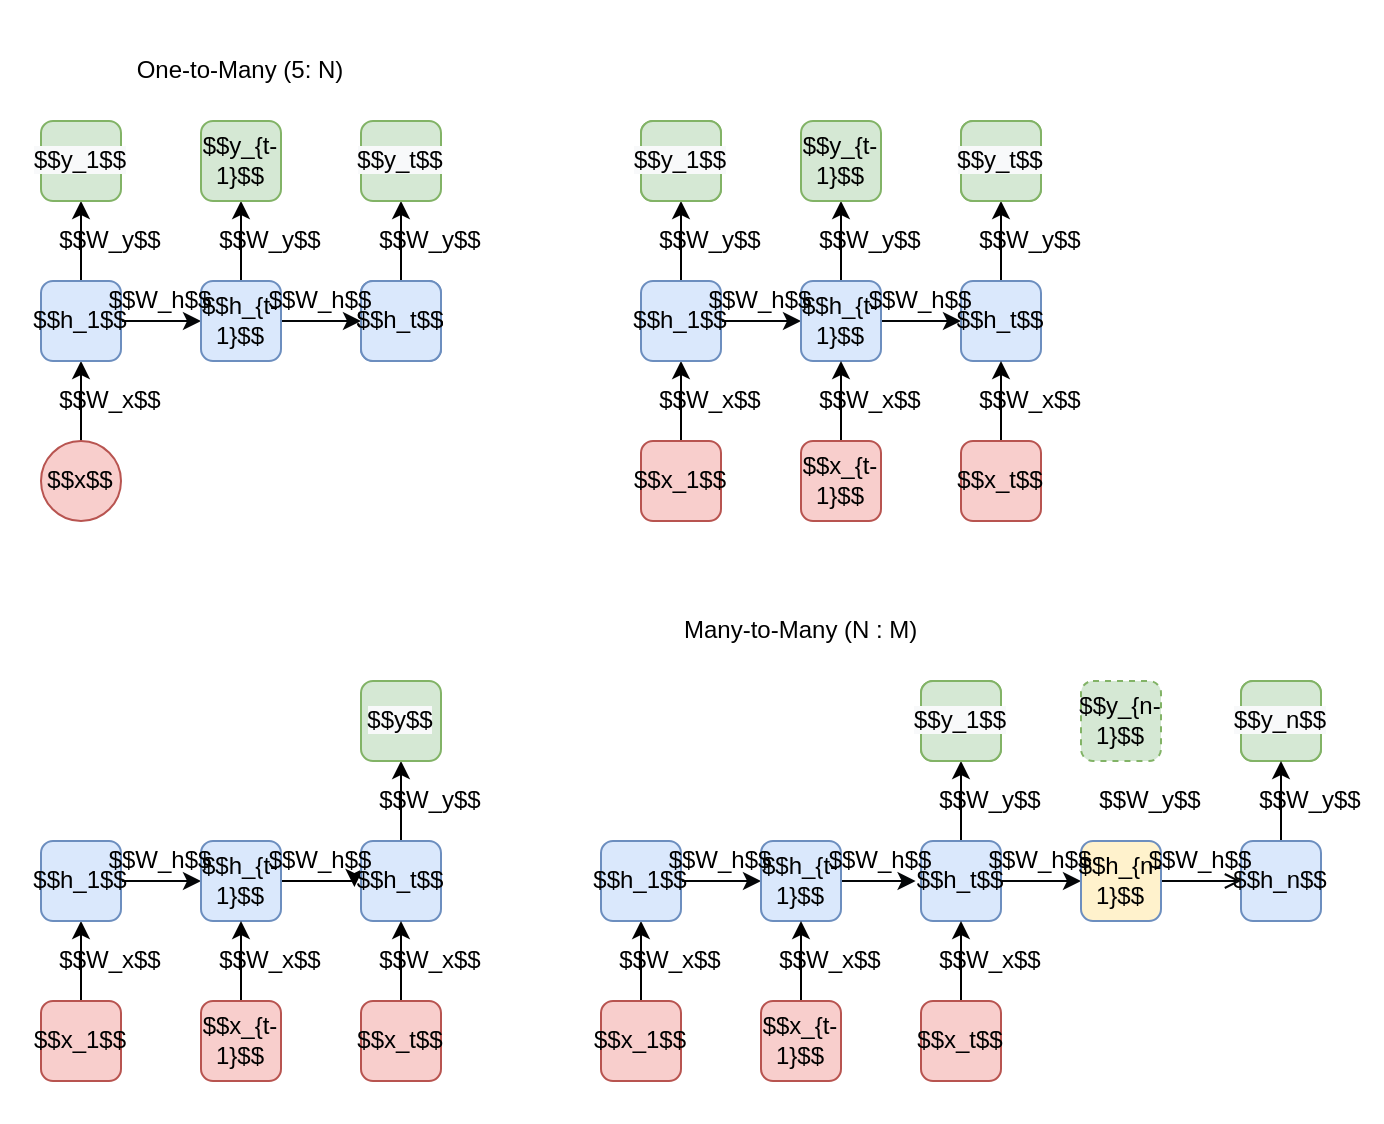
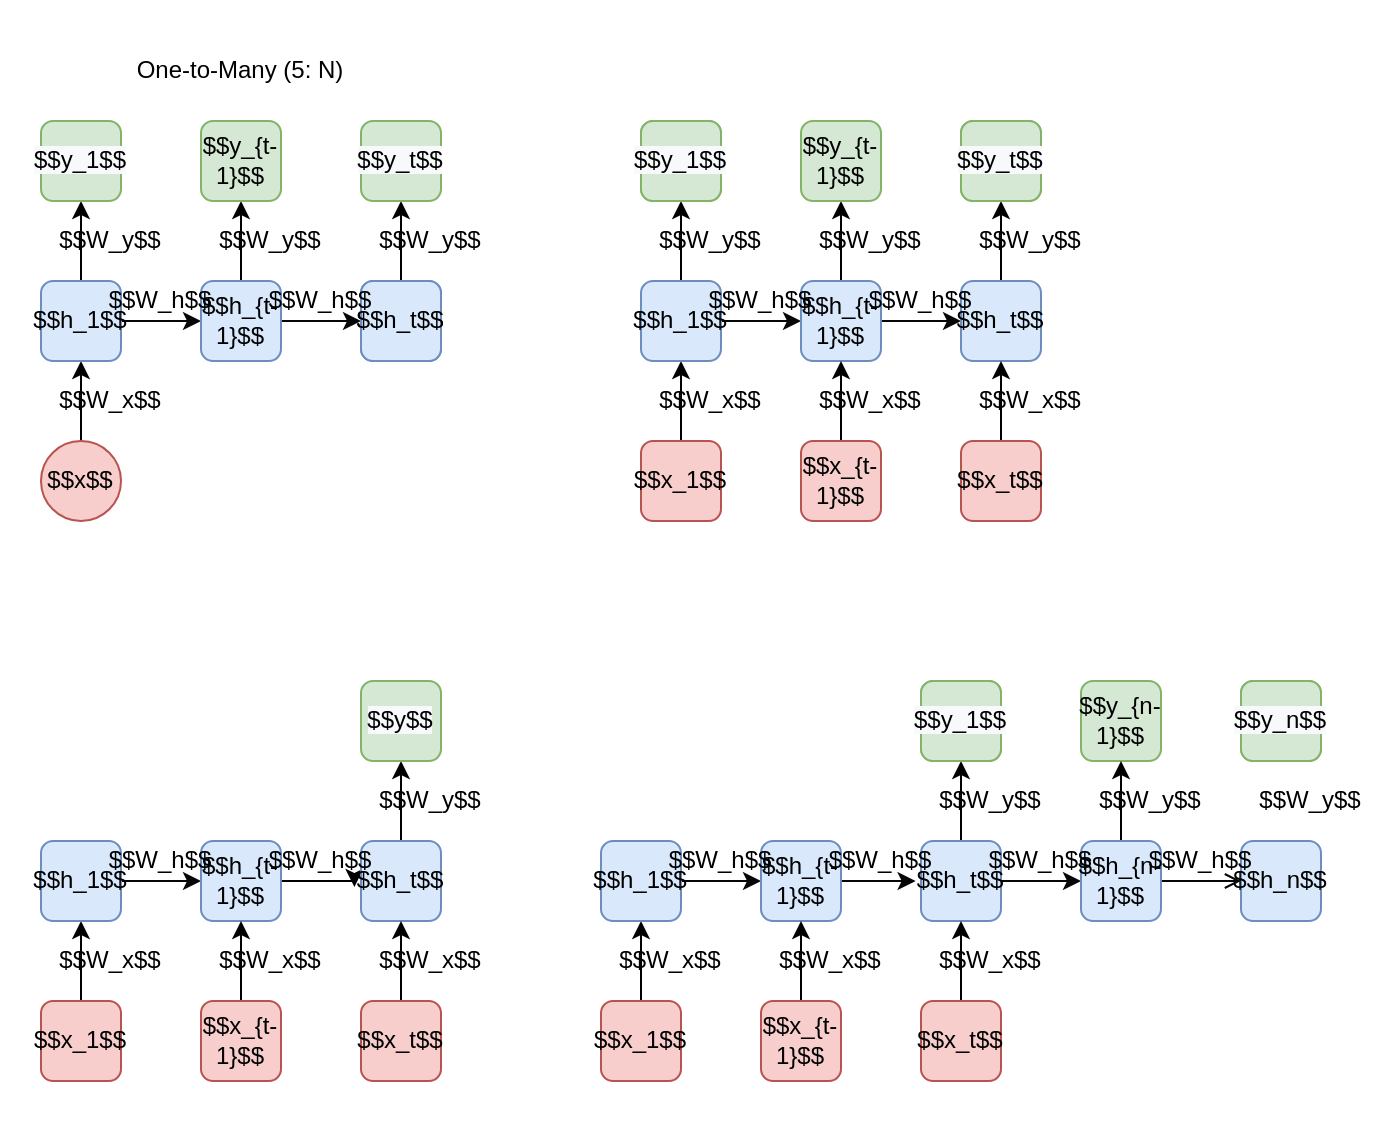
node "Many-to-Many (N : M)": removed
node "$$y_{n-1}$$": style dashed -> solid
edge "$$h_{n-1}$$" -> "$$y_{n-1}$$": added
edge "$$h_n$$" -> "$$y_n$$": removed
node "$$h_{n-1}$$": fillcolor #fff2cc -> #dae8fc
